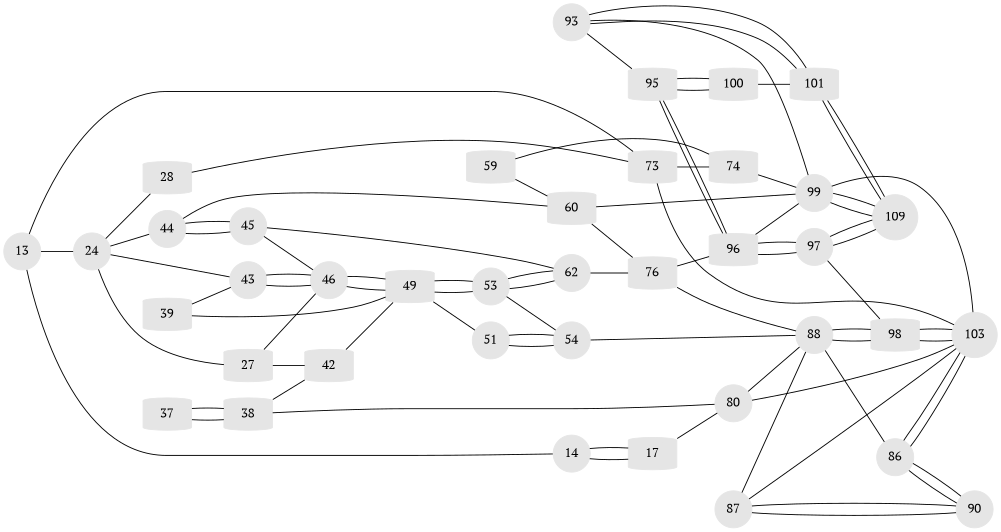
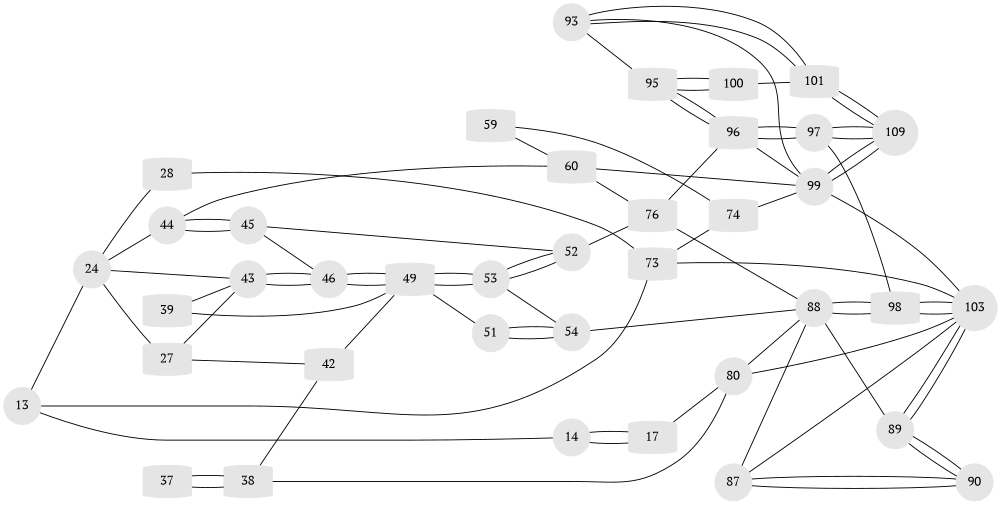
node "62": label "62" -> "52"
edge "46" -- "27": now "43" -- "27"
node "86": label "86" -> "89"
